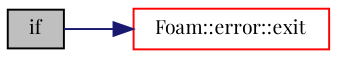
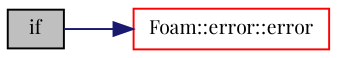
node "Foam::error::exit": label "Foam::error::exit" -> "Foam::error::error"
